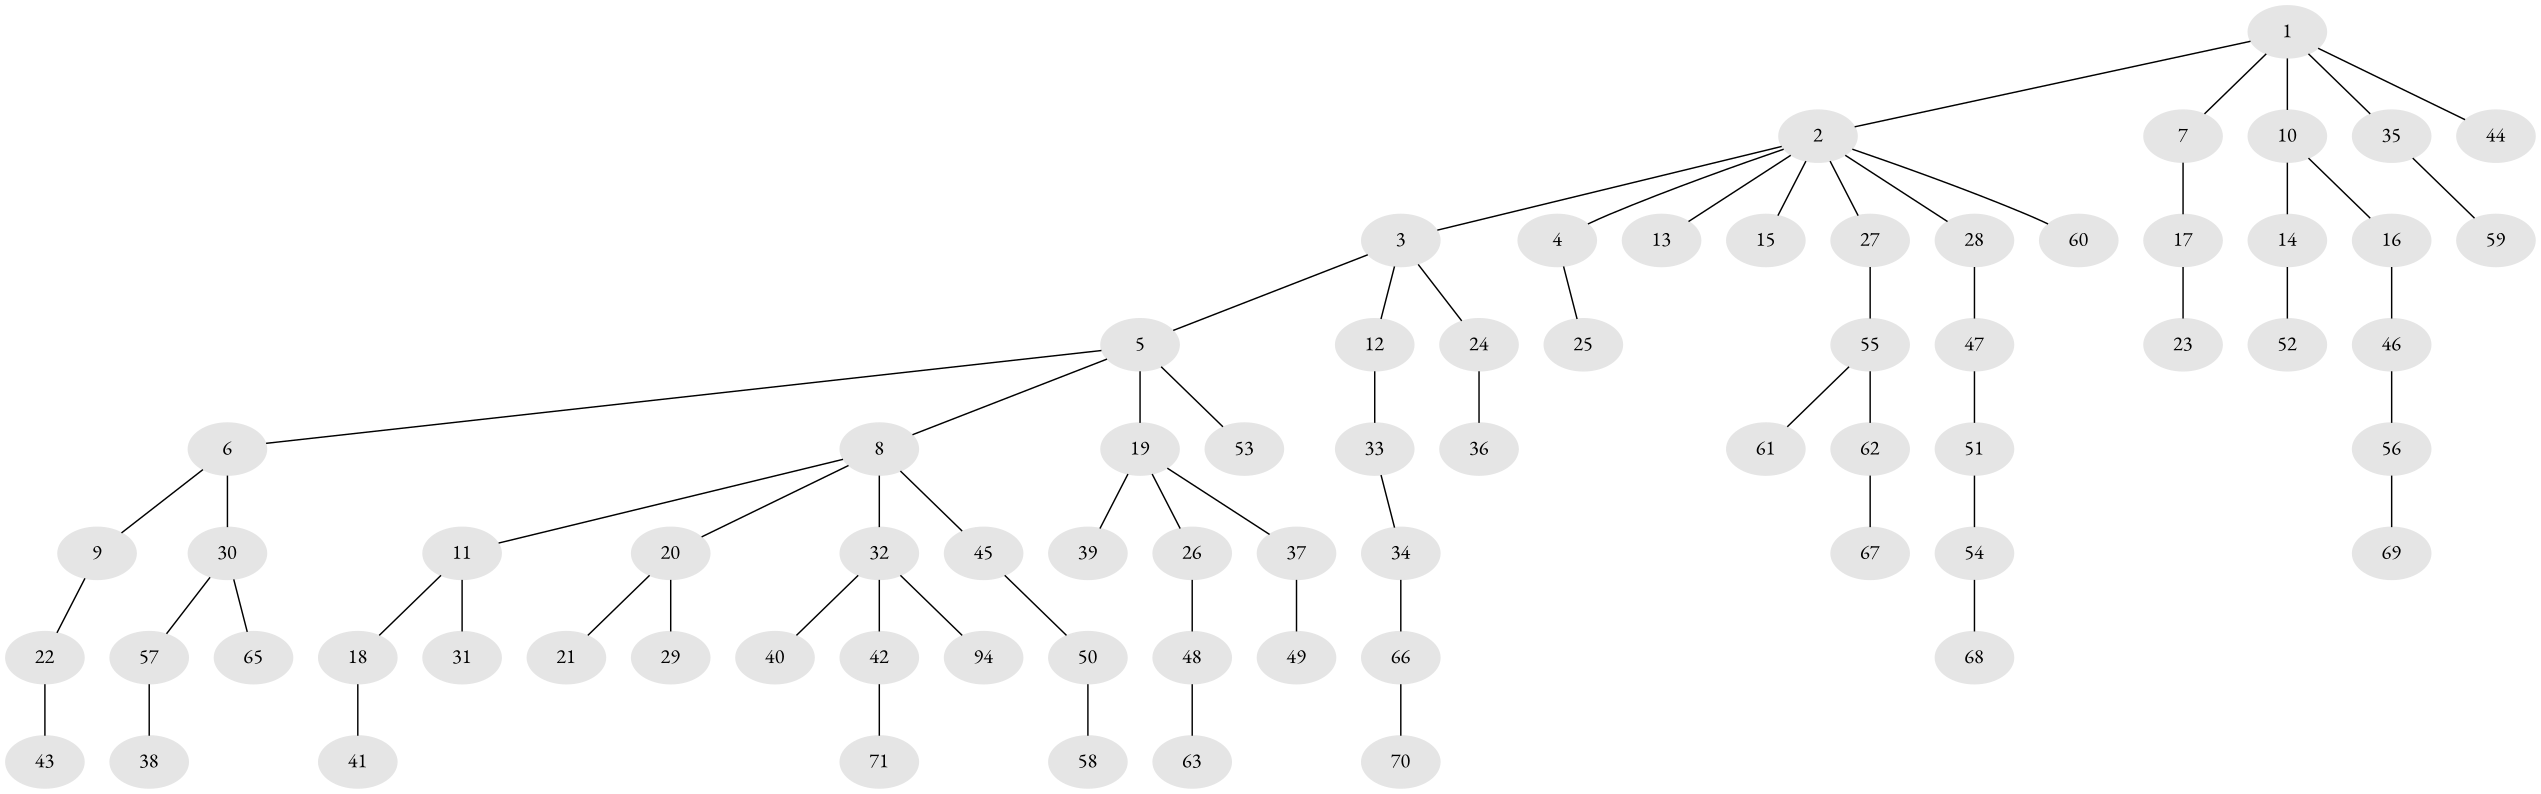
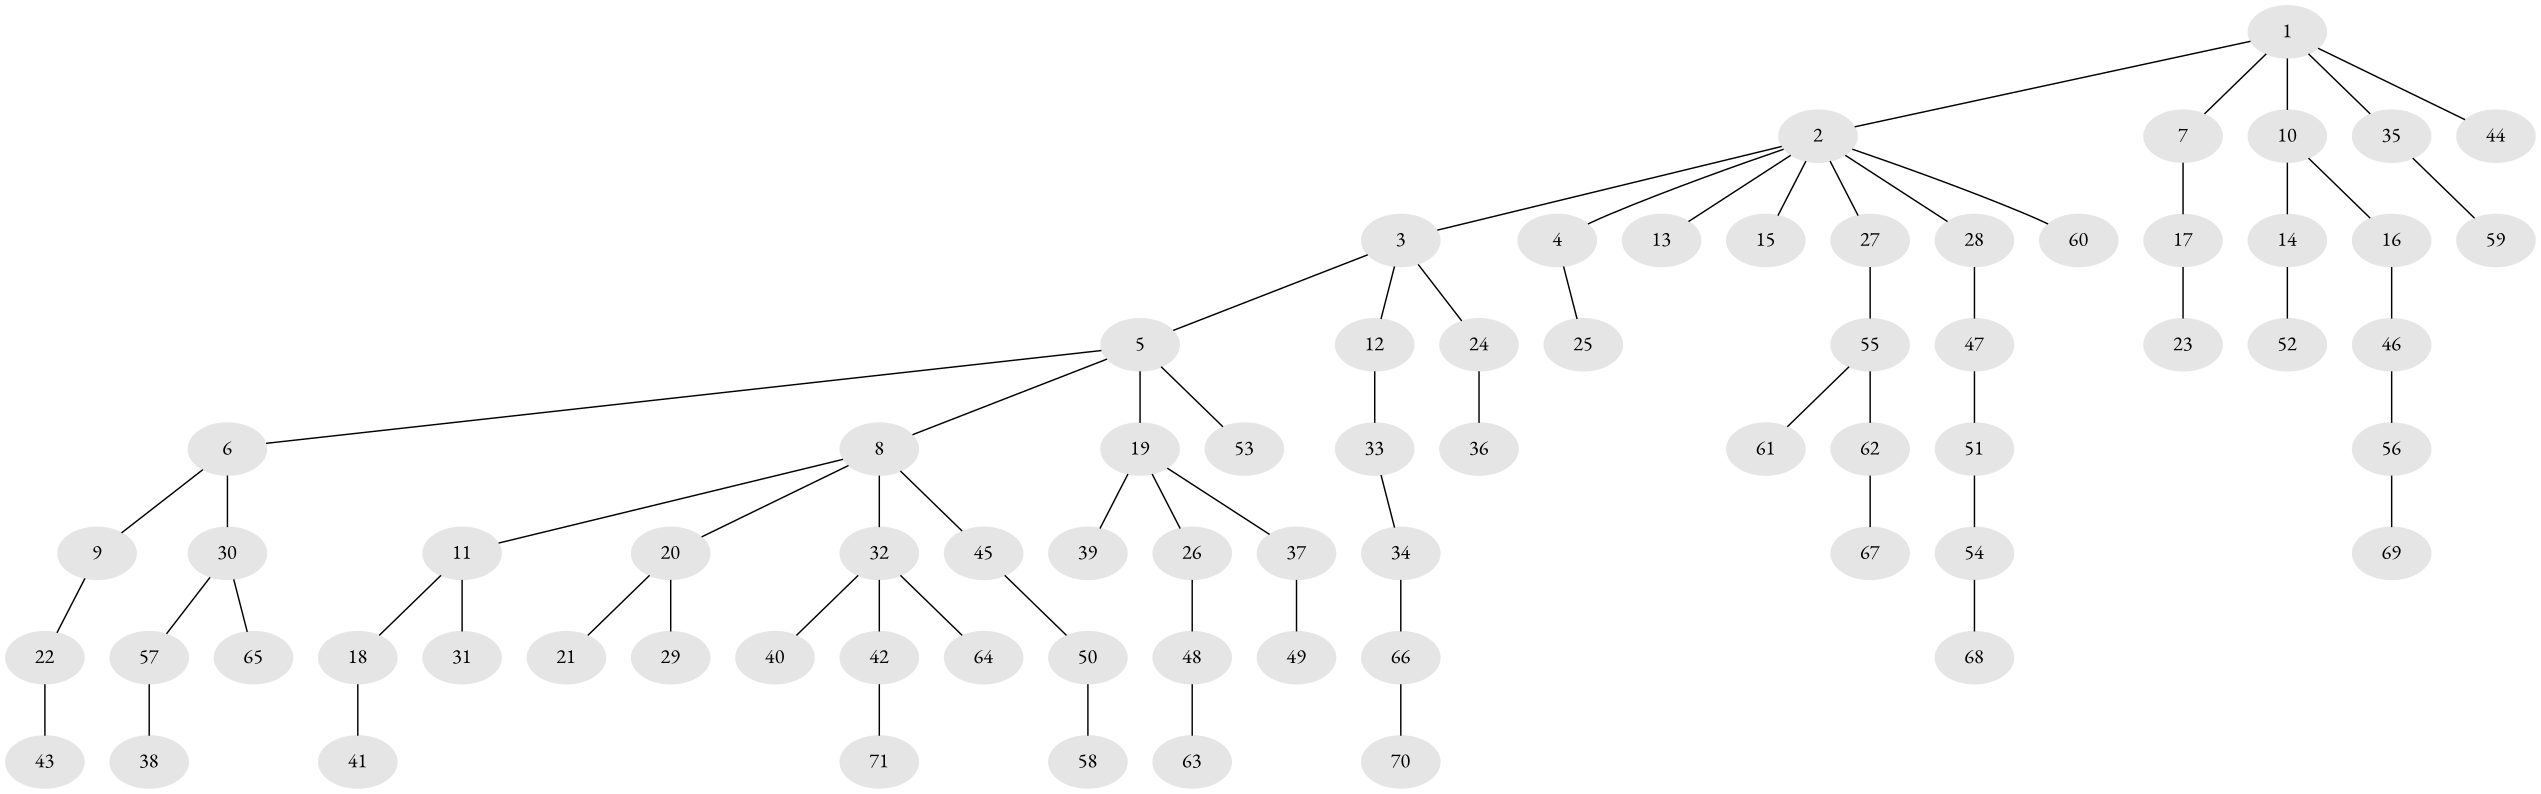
node "94": label "94" -> "64"
